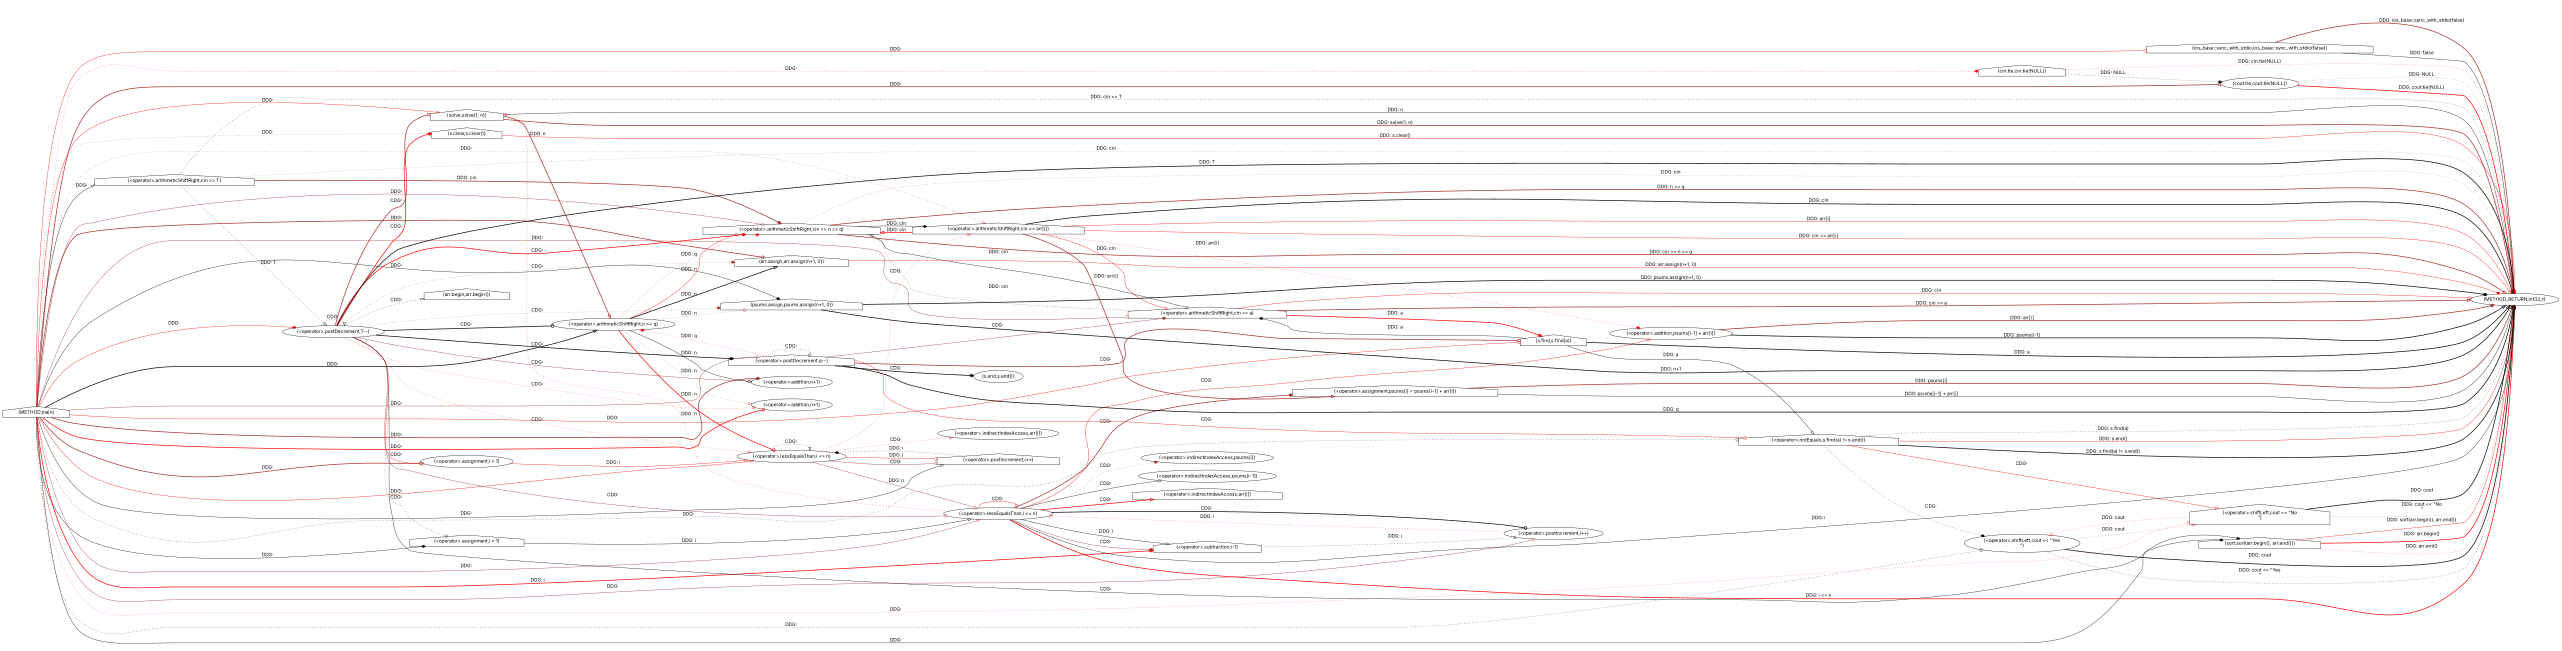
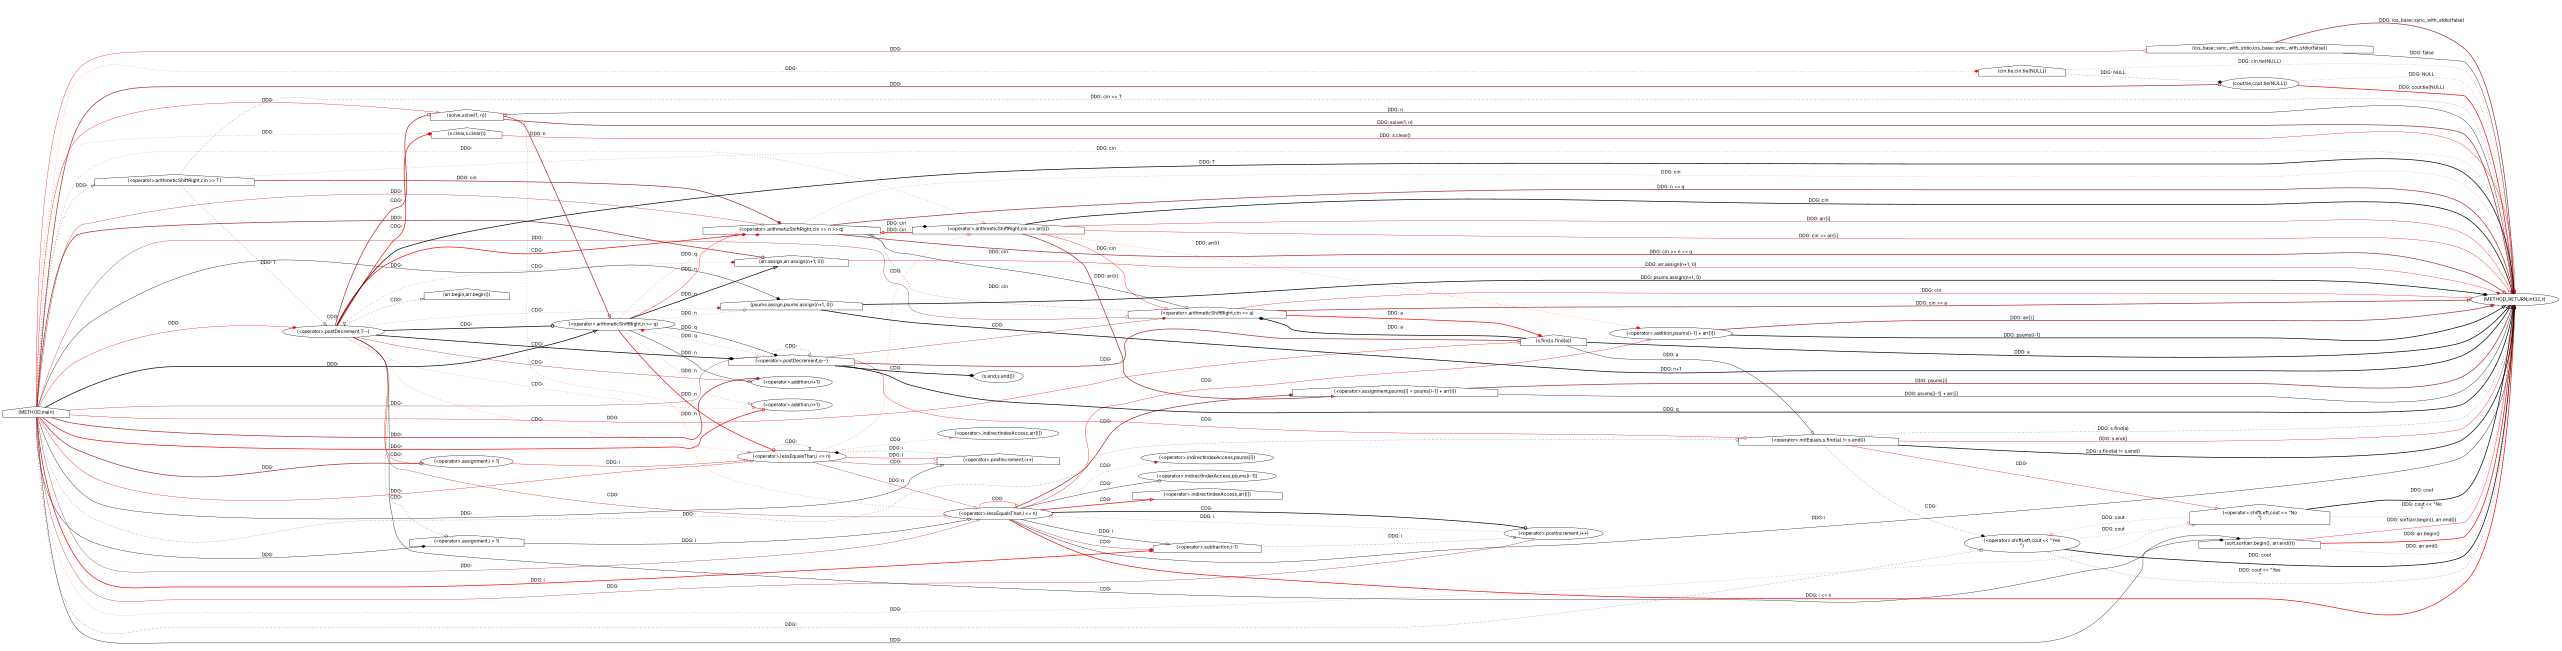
edge "(<operator>.arithmeticShiftRight,cin >> n >> q)" -> "(<operator>.arithmeticShiftRight,cin >> arr[i])": style solid -> dotted
edge "(METHOD,main)" -> "(<operator>.arithmeticShiftRight,cin >> T)": style solid -> dotted
edge "(s.find,s.find(a))" -> "(<operator>.arithmeticShiftRight,cin >> a)": style solid -> bold
edge "(<operator>.arithmeticShiftRight,n >> q)" -> "(<operator>.postDecrement,q--)": added, label "DDG: q"
